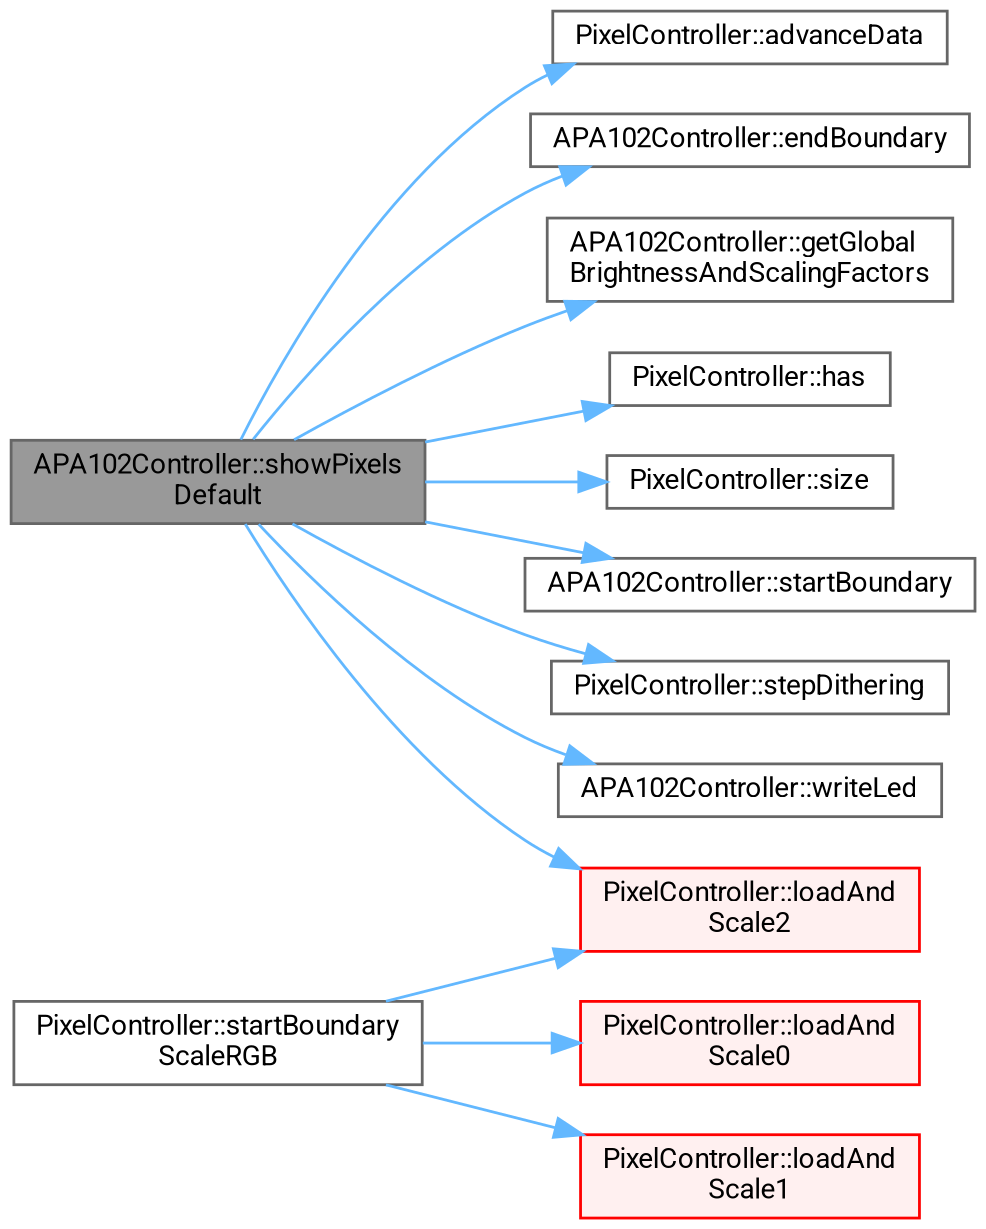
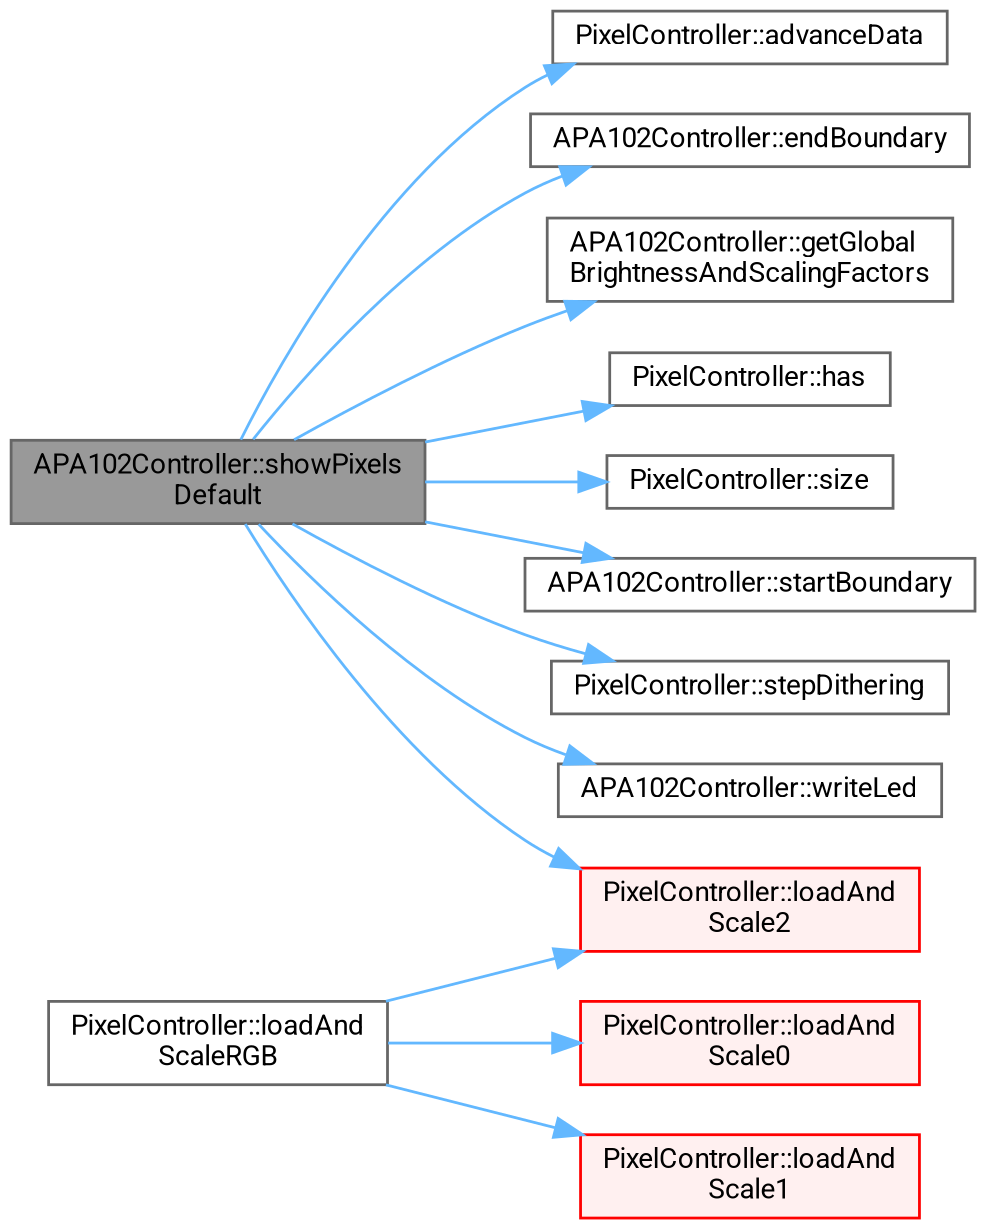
node "PixelController::startBoundary ScaleRGB": label "PixelController::startBoundary ScaleRGB" -> "PixelController::loadAnd ScaleRGB"
